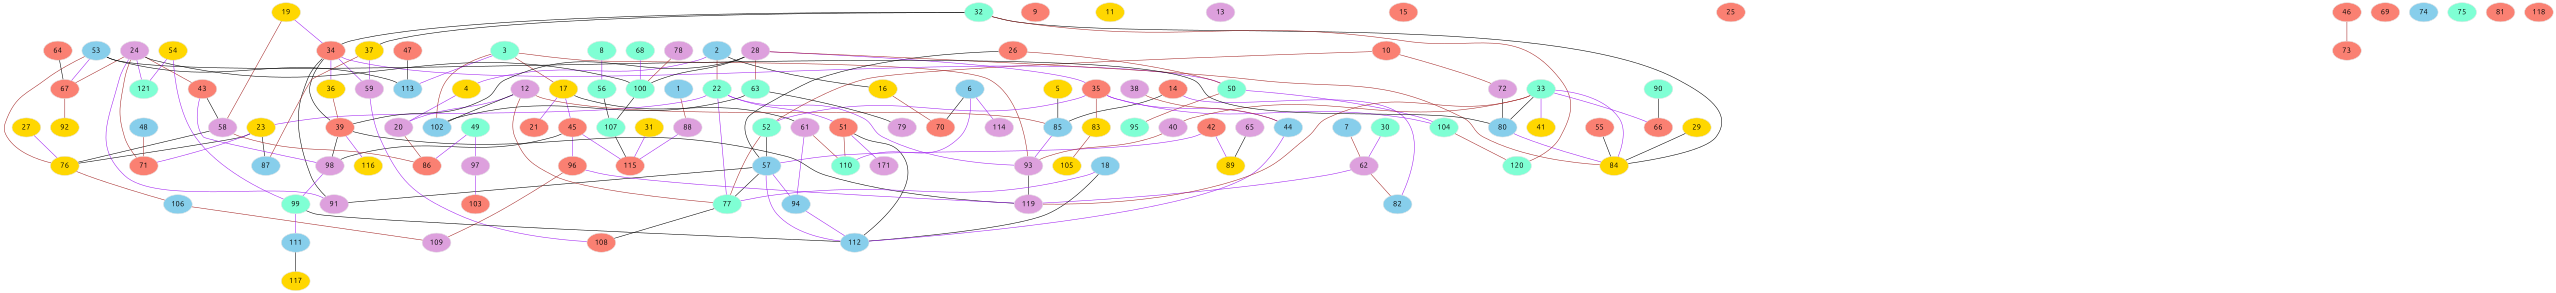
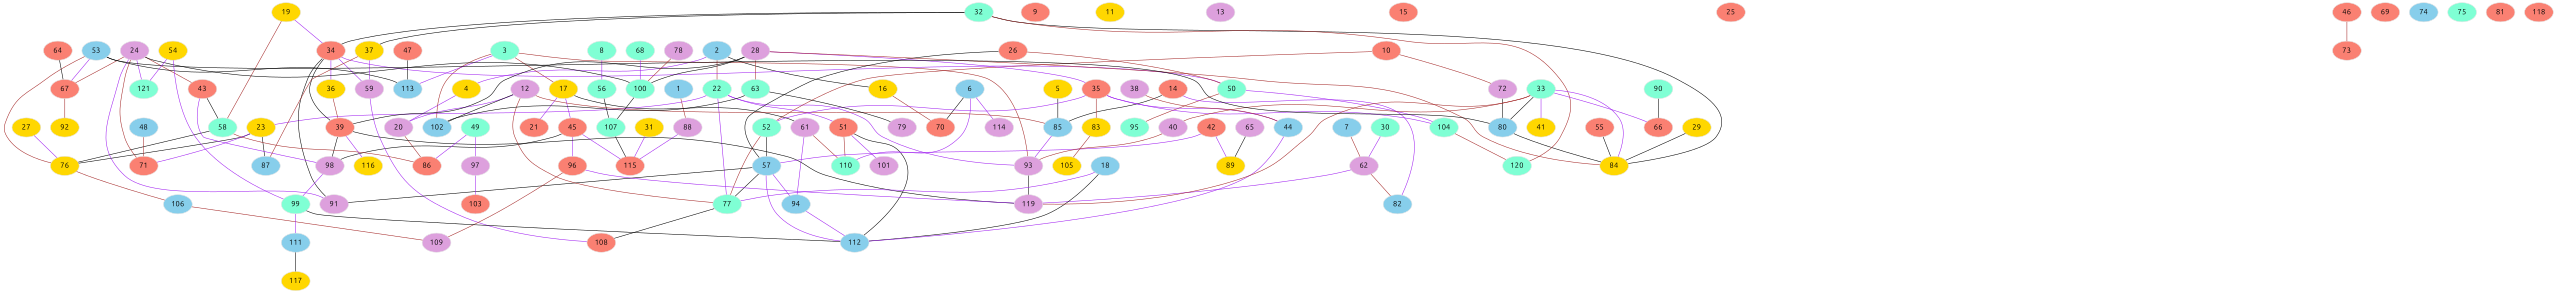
node "58": fillcolor plum -> aquamarine
edge "80" -- "84": color purple -> black
node "171": label "171" -> "101"
